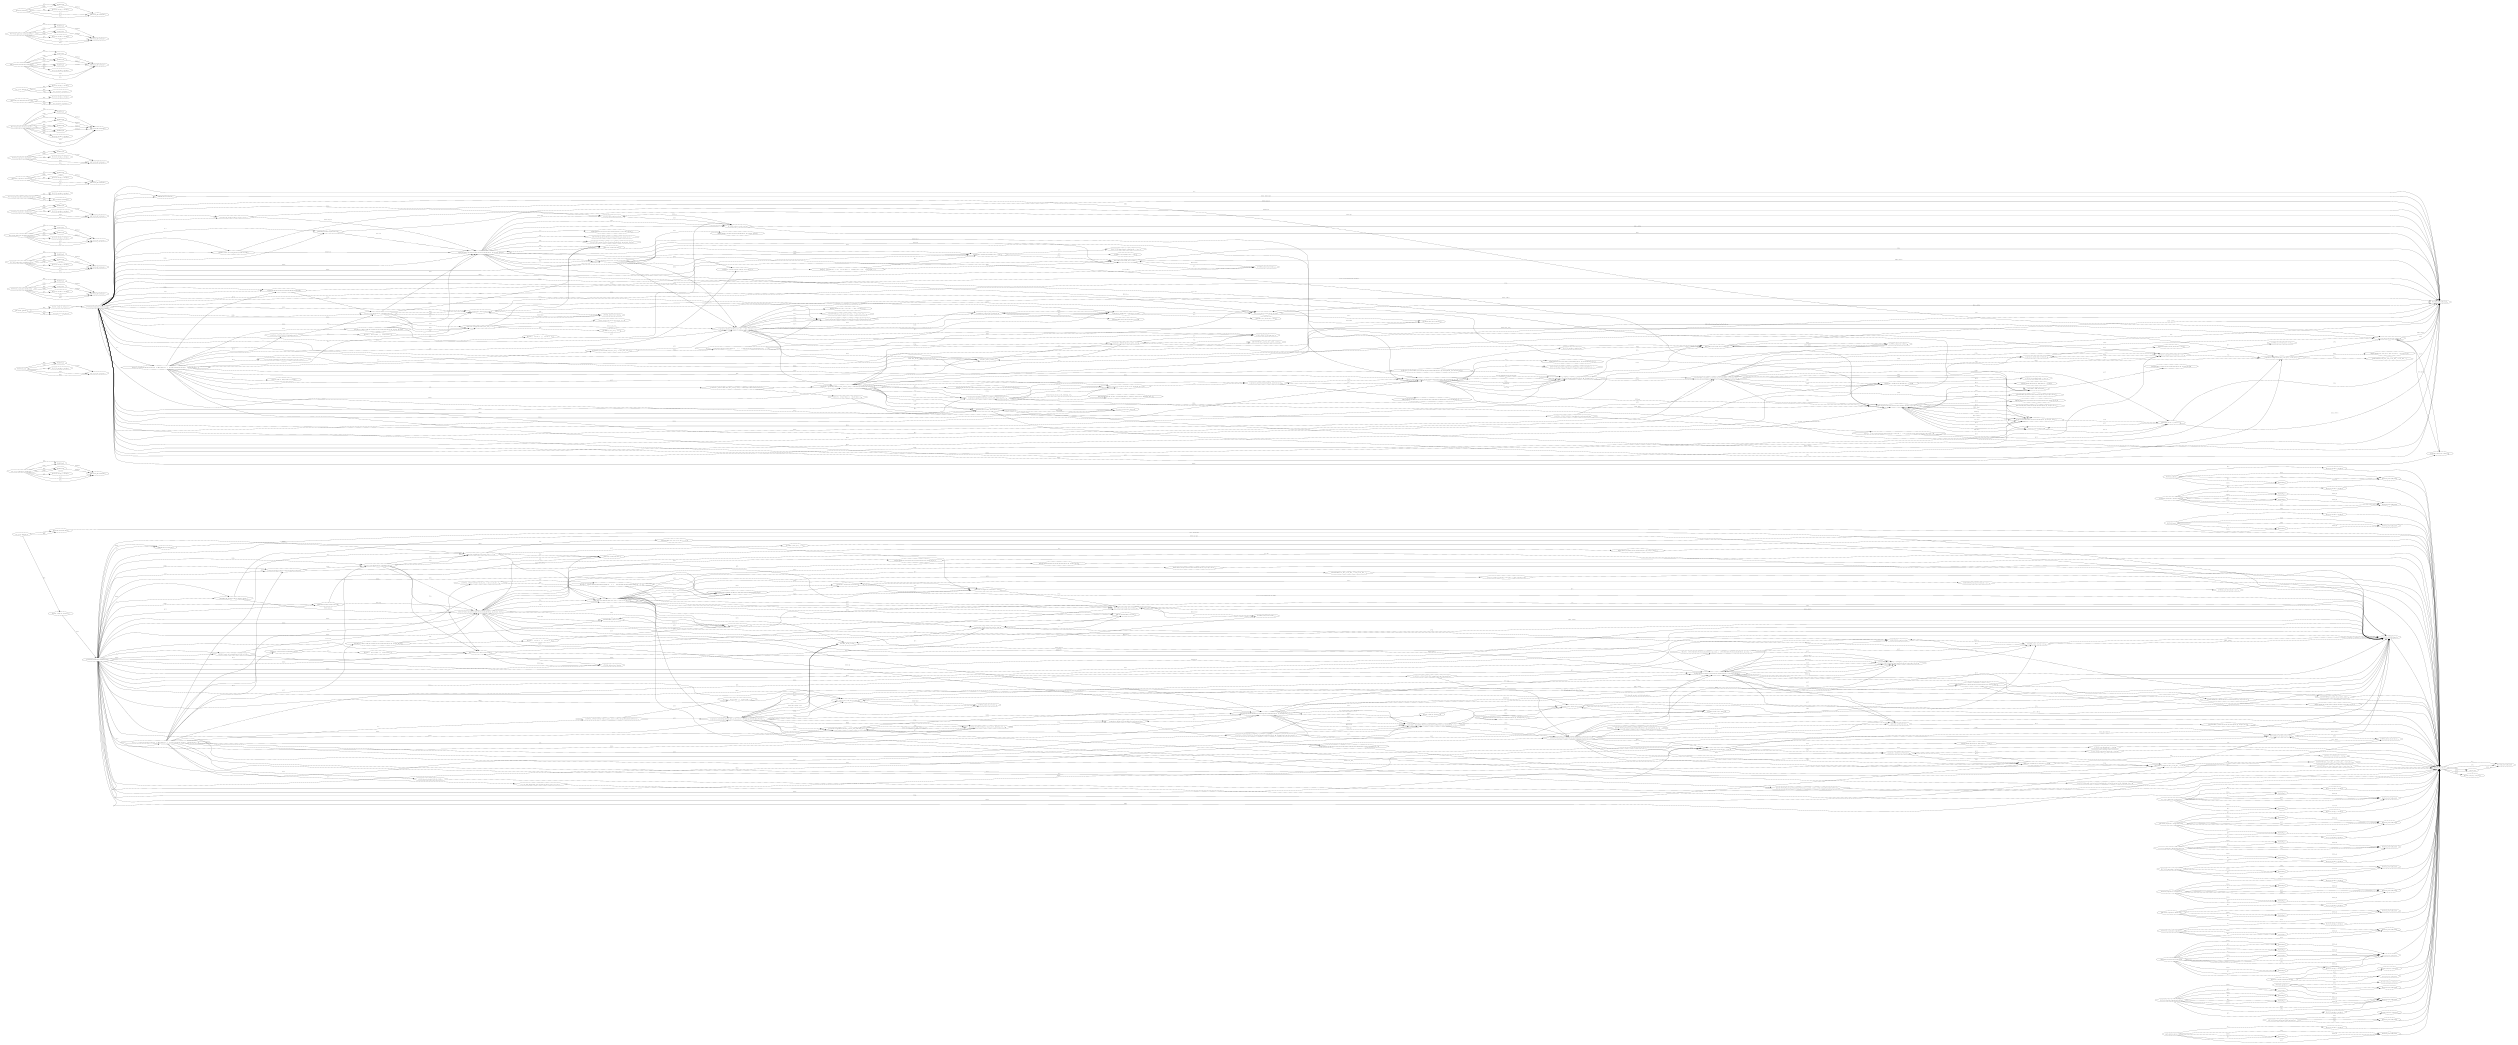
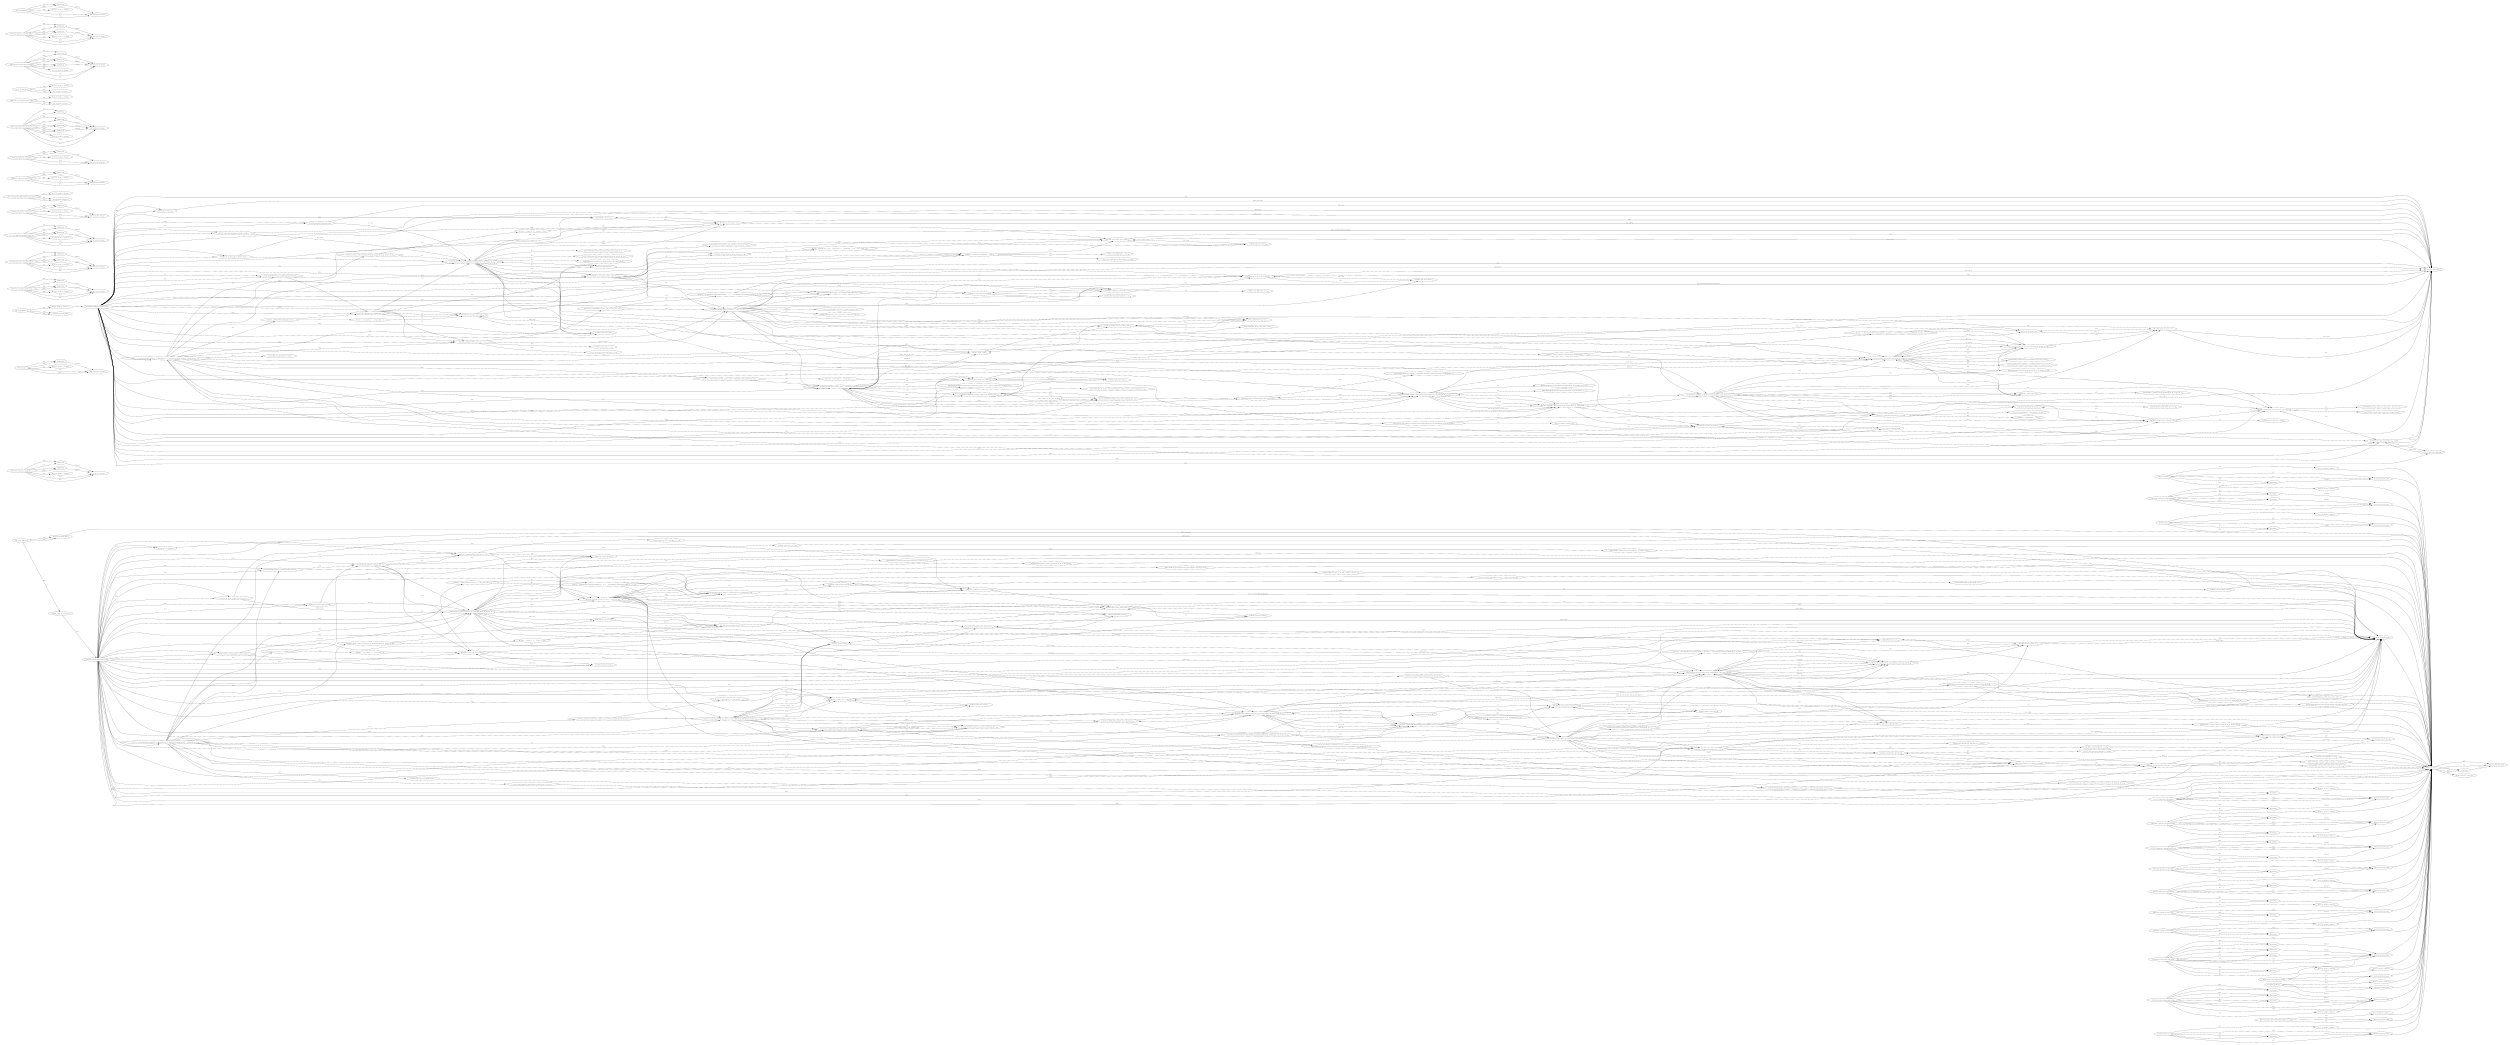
node "<(LOCAL,bool completed_synchronously: bool)<SUB>36</SUB>>": removed
